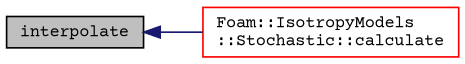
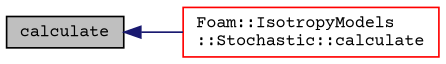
node "interpolate": label "interpolate" -> "calculate"
